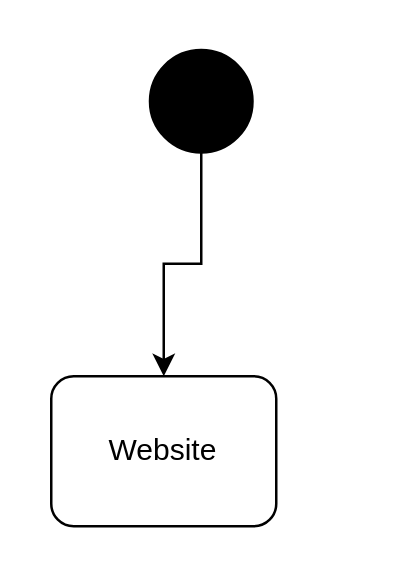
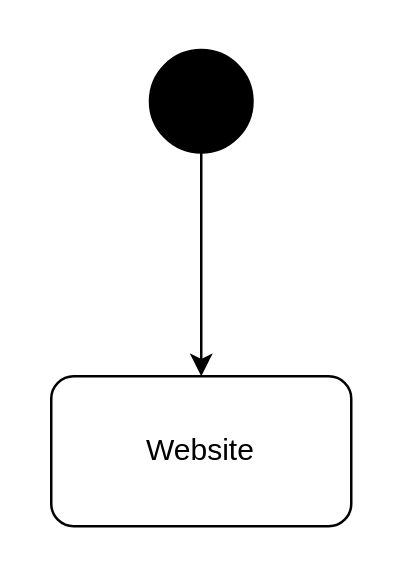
node "Website": size 225x150 -> 300x150
